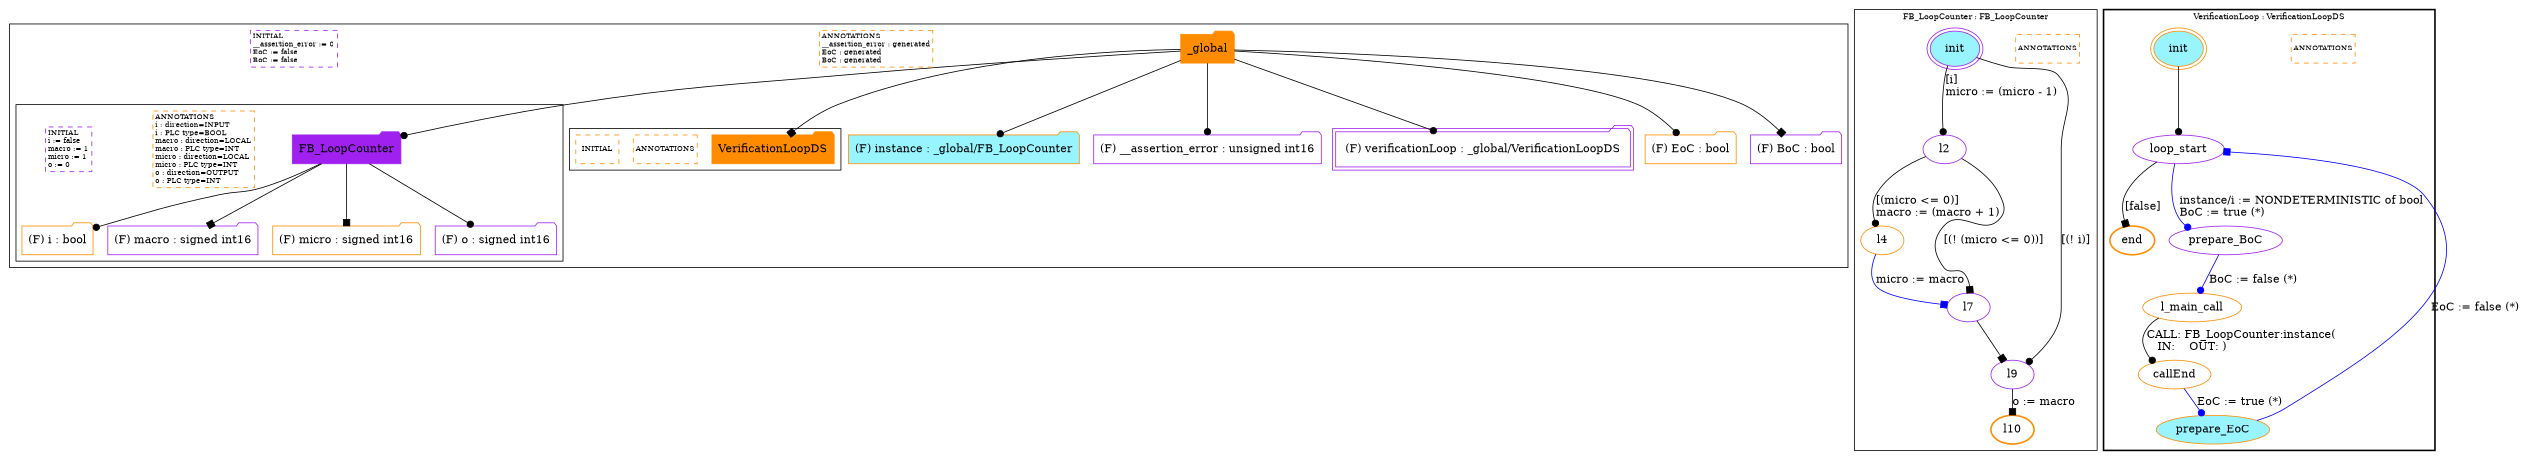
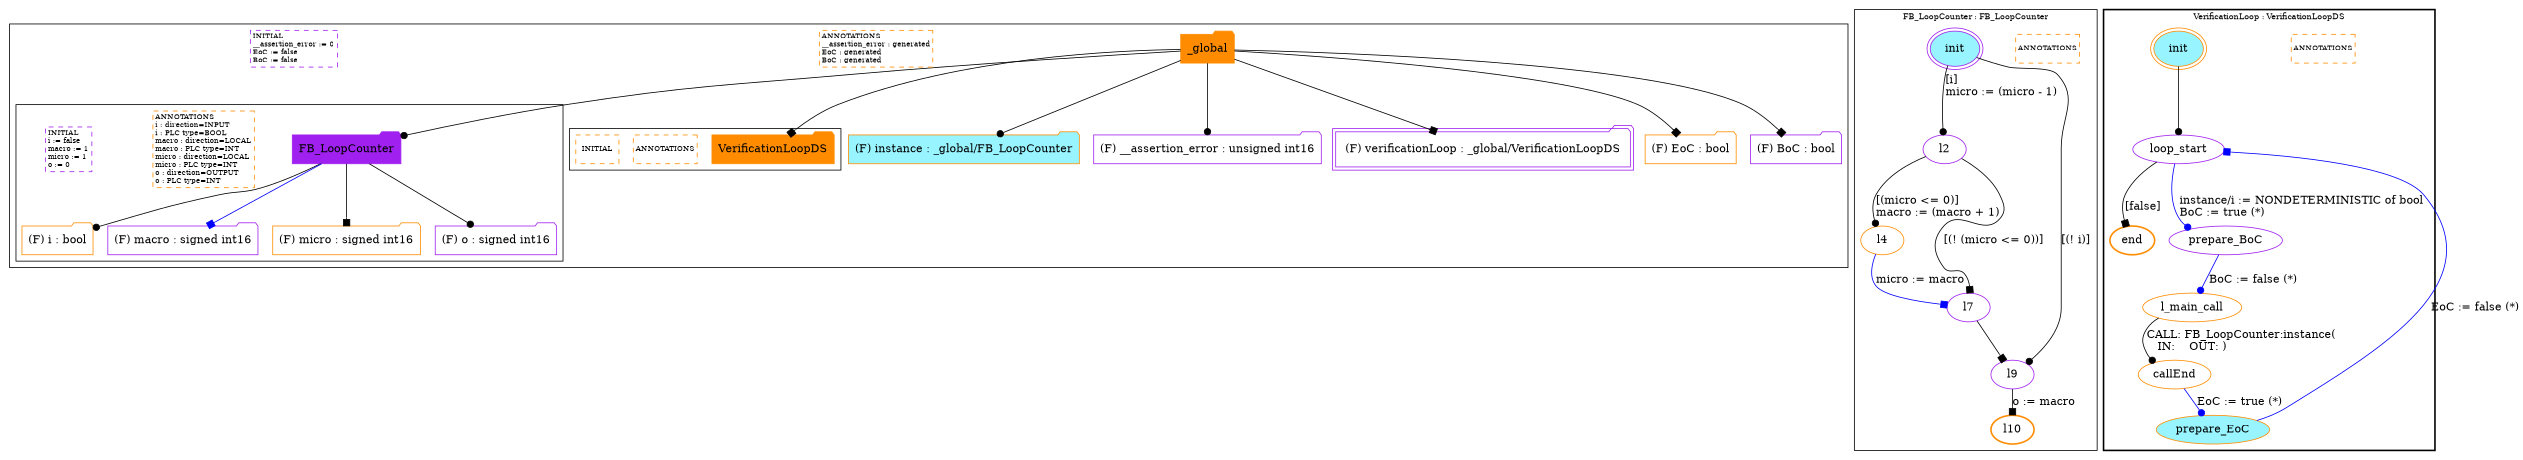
edge "_global" -> "(F) EoC : bool": arrowhead dot -> box
edge "_global" -> "(F) verificationLoop : _global/VerificationLoopDS": arrowhead dot -> box
edge "FB_LoopCounter" -> "(F) macro : signed int16": color black -> blue
